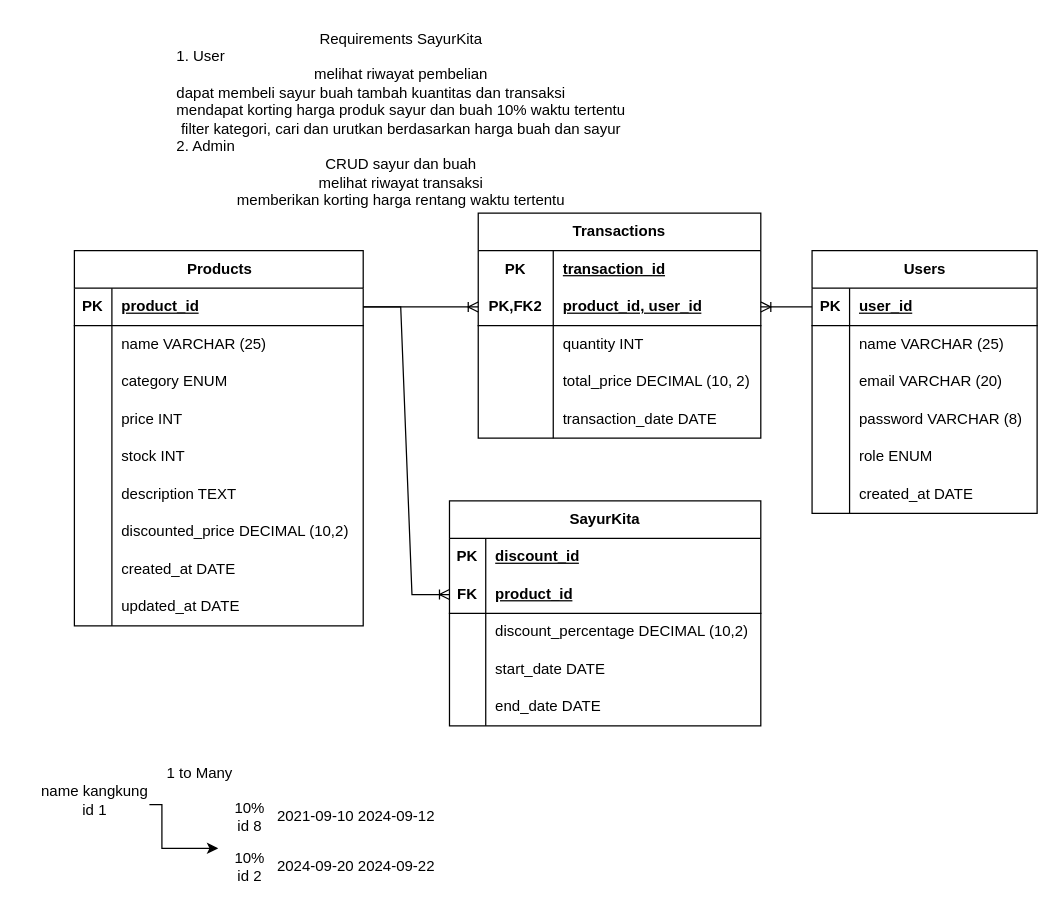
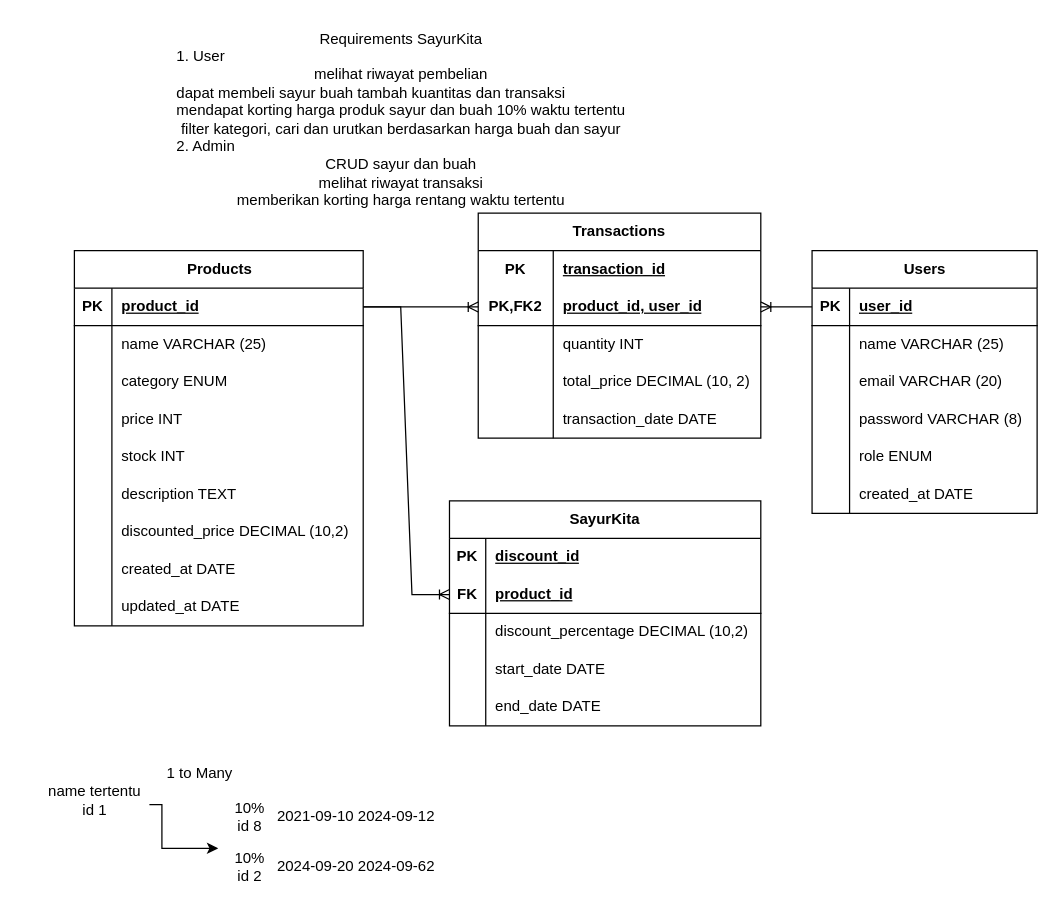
node "name kangkung id 1": label "name kangkung id 1" -> "name tertentu id 1"
node "2024-09-20 2024-09-22": label "2024-09-20 2024-09-22" -> "2024-09-20 2024-09-62"
